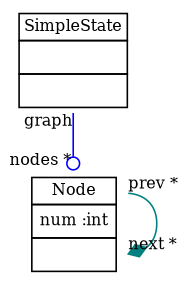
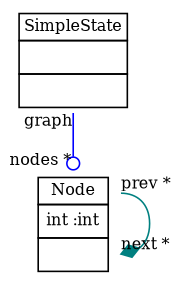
node "Node": text "num :int" -> "int :int"
